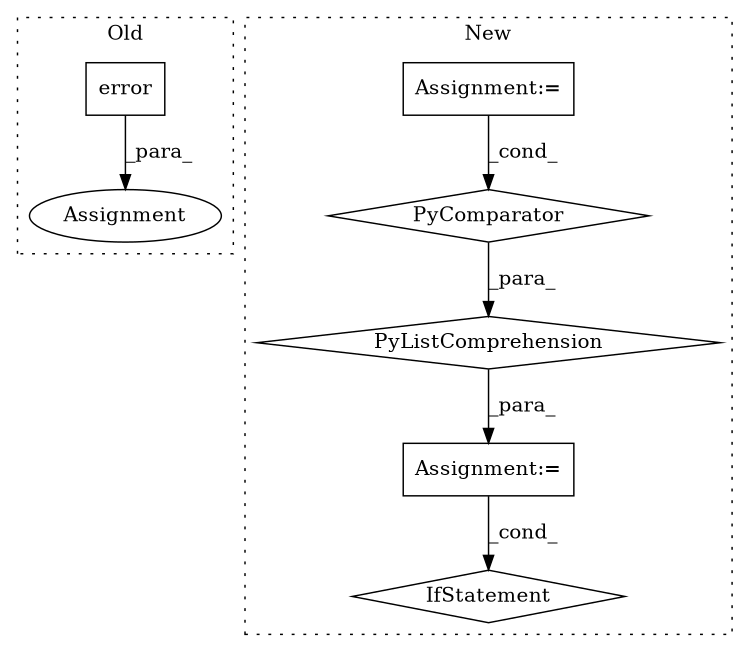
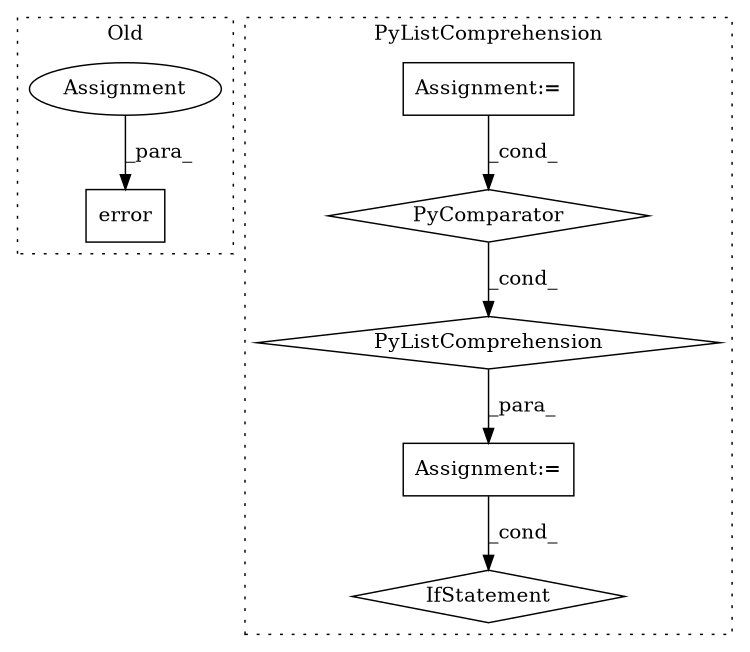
cluster "New": label "New" -> "PyListComprehension"
edge "error" -> "Assignment": reversed
edge "PyComparator" -> "PyListComprehension": label "_para_" -> "_cond_"
